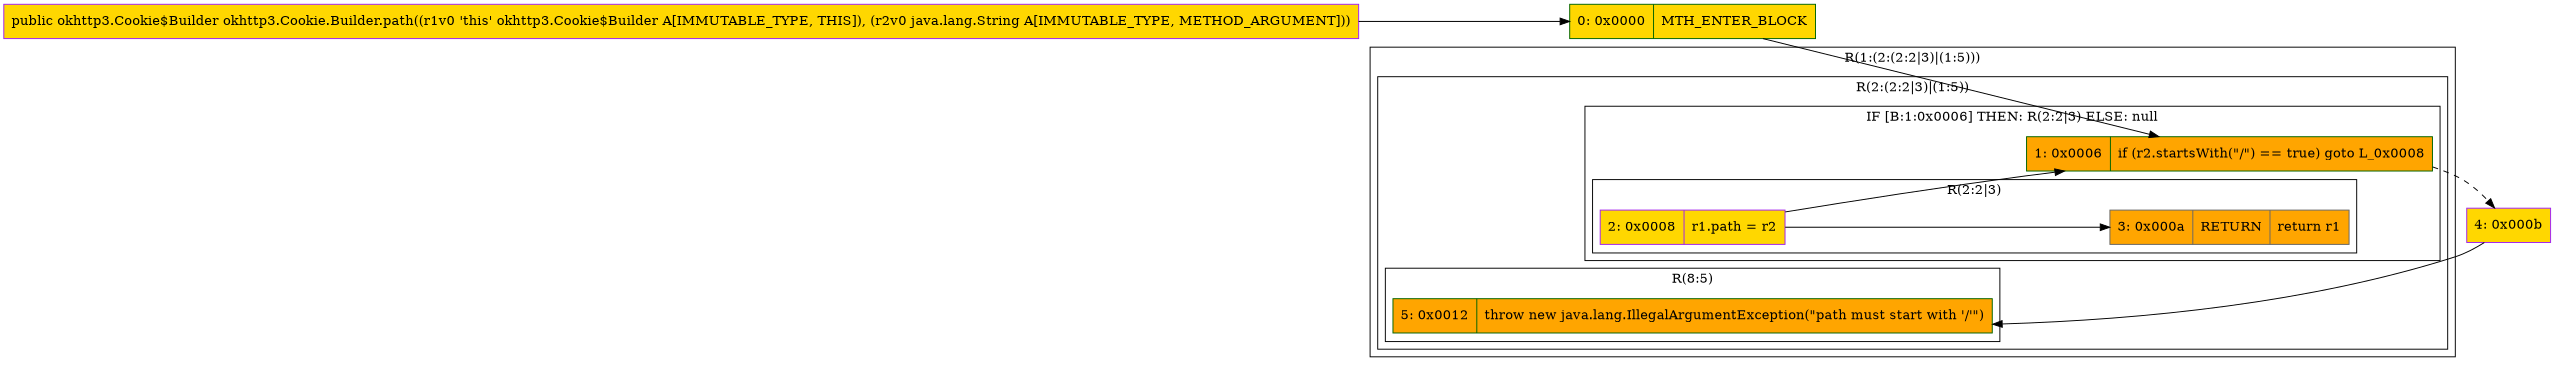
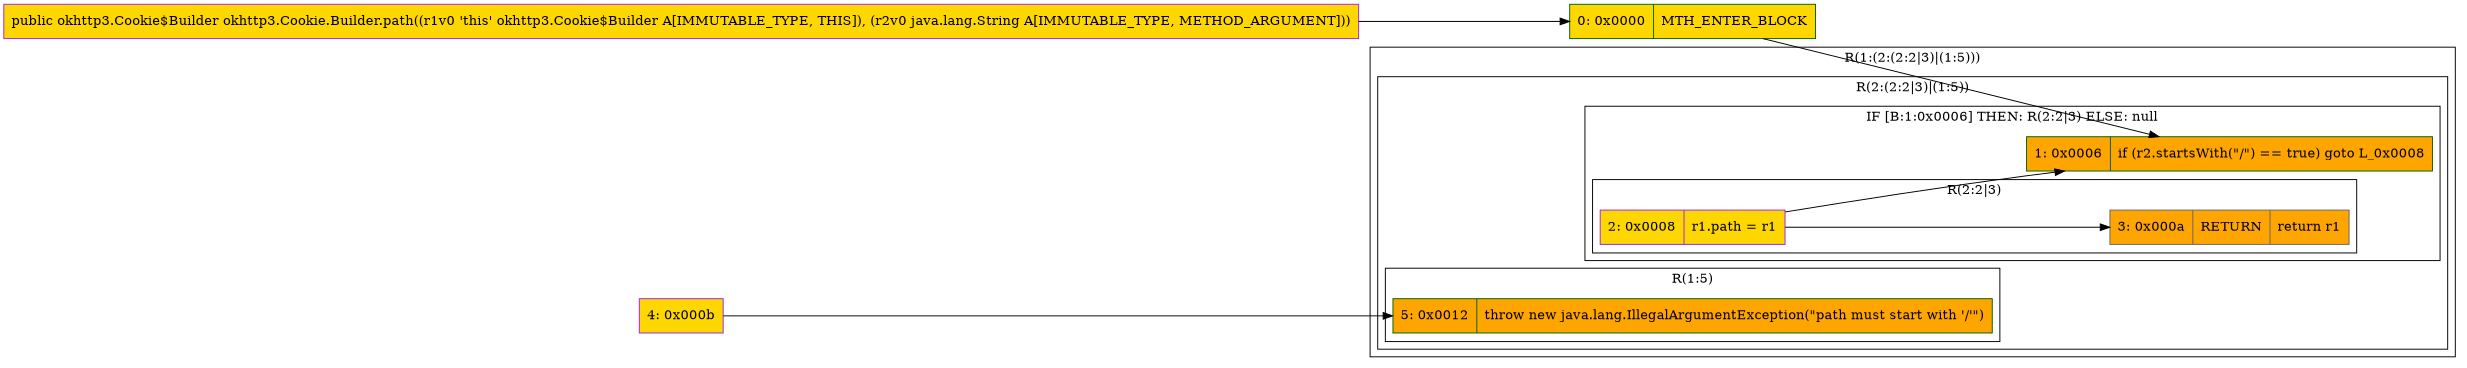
edge "1: 0x0006" -> "4: 0x000b": removed
node "2: 0x0008": text "r1.path = r2" -> "r1.path = r1"
cluster "R(8:5)": label "R(8:5)" -> "R(1:5)"
